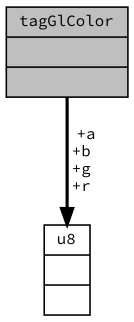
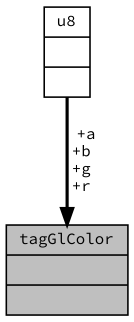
edge "tagGlColor" -> "u8": reversed
